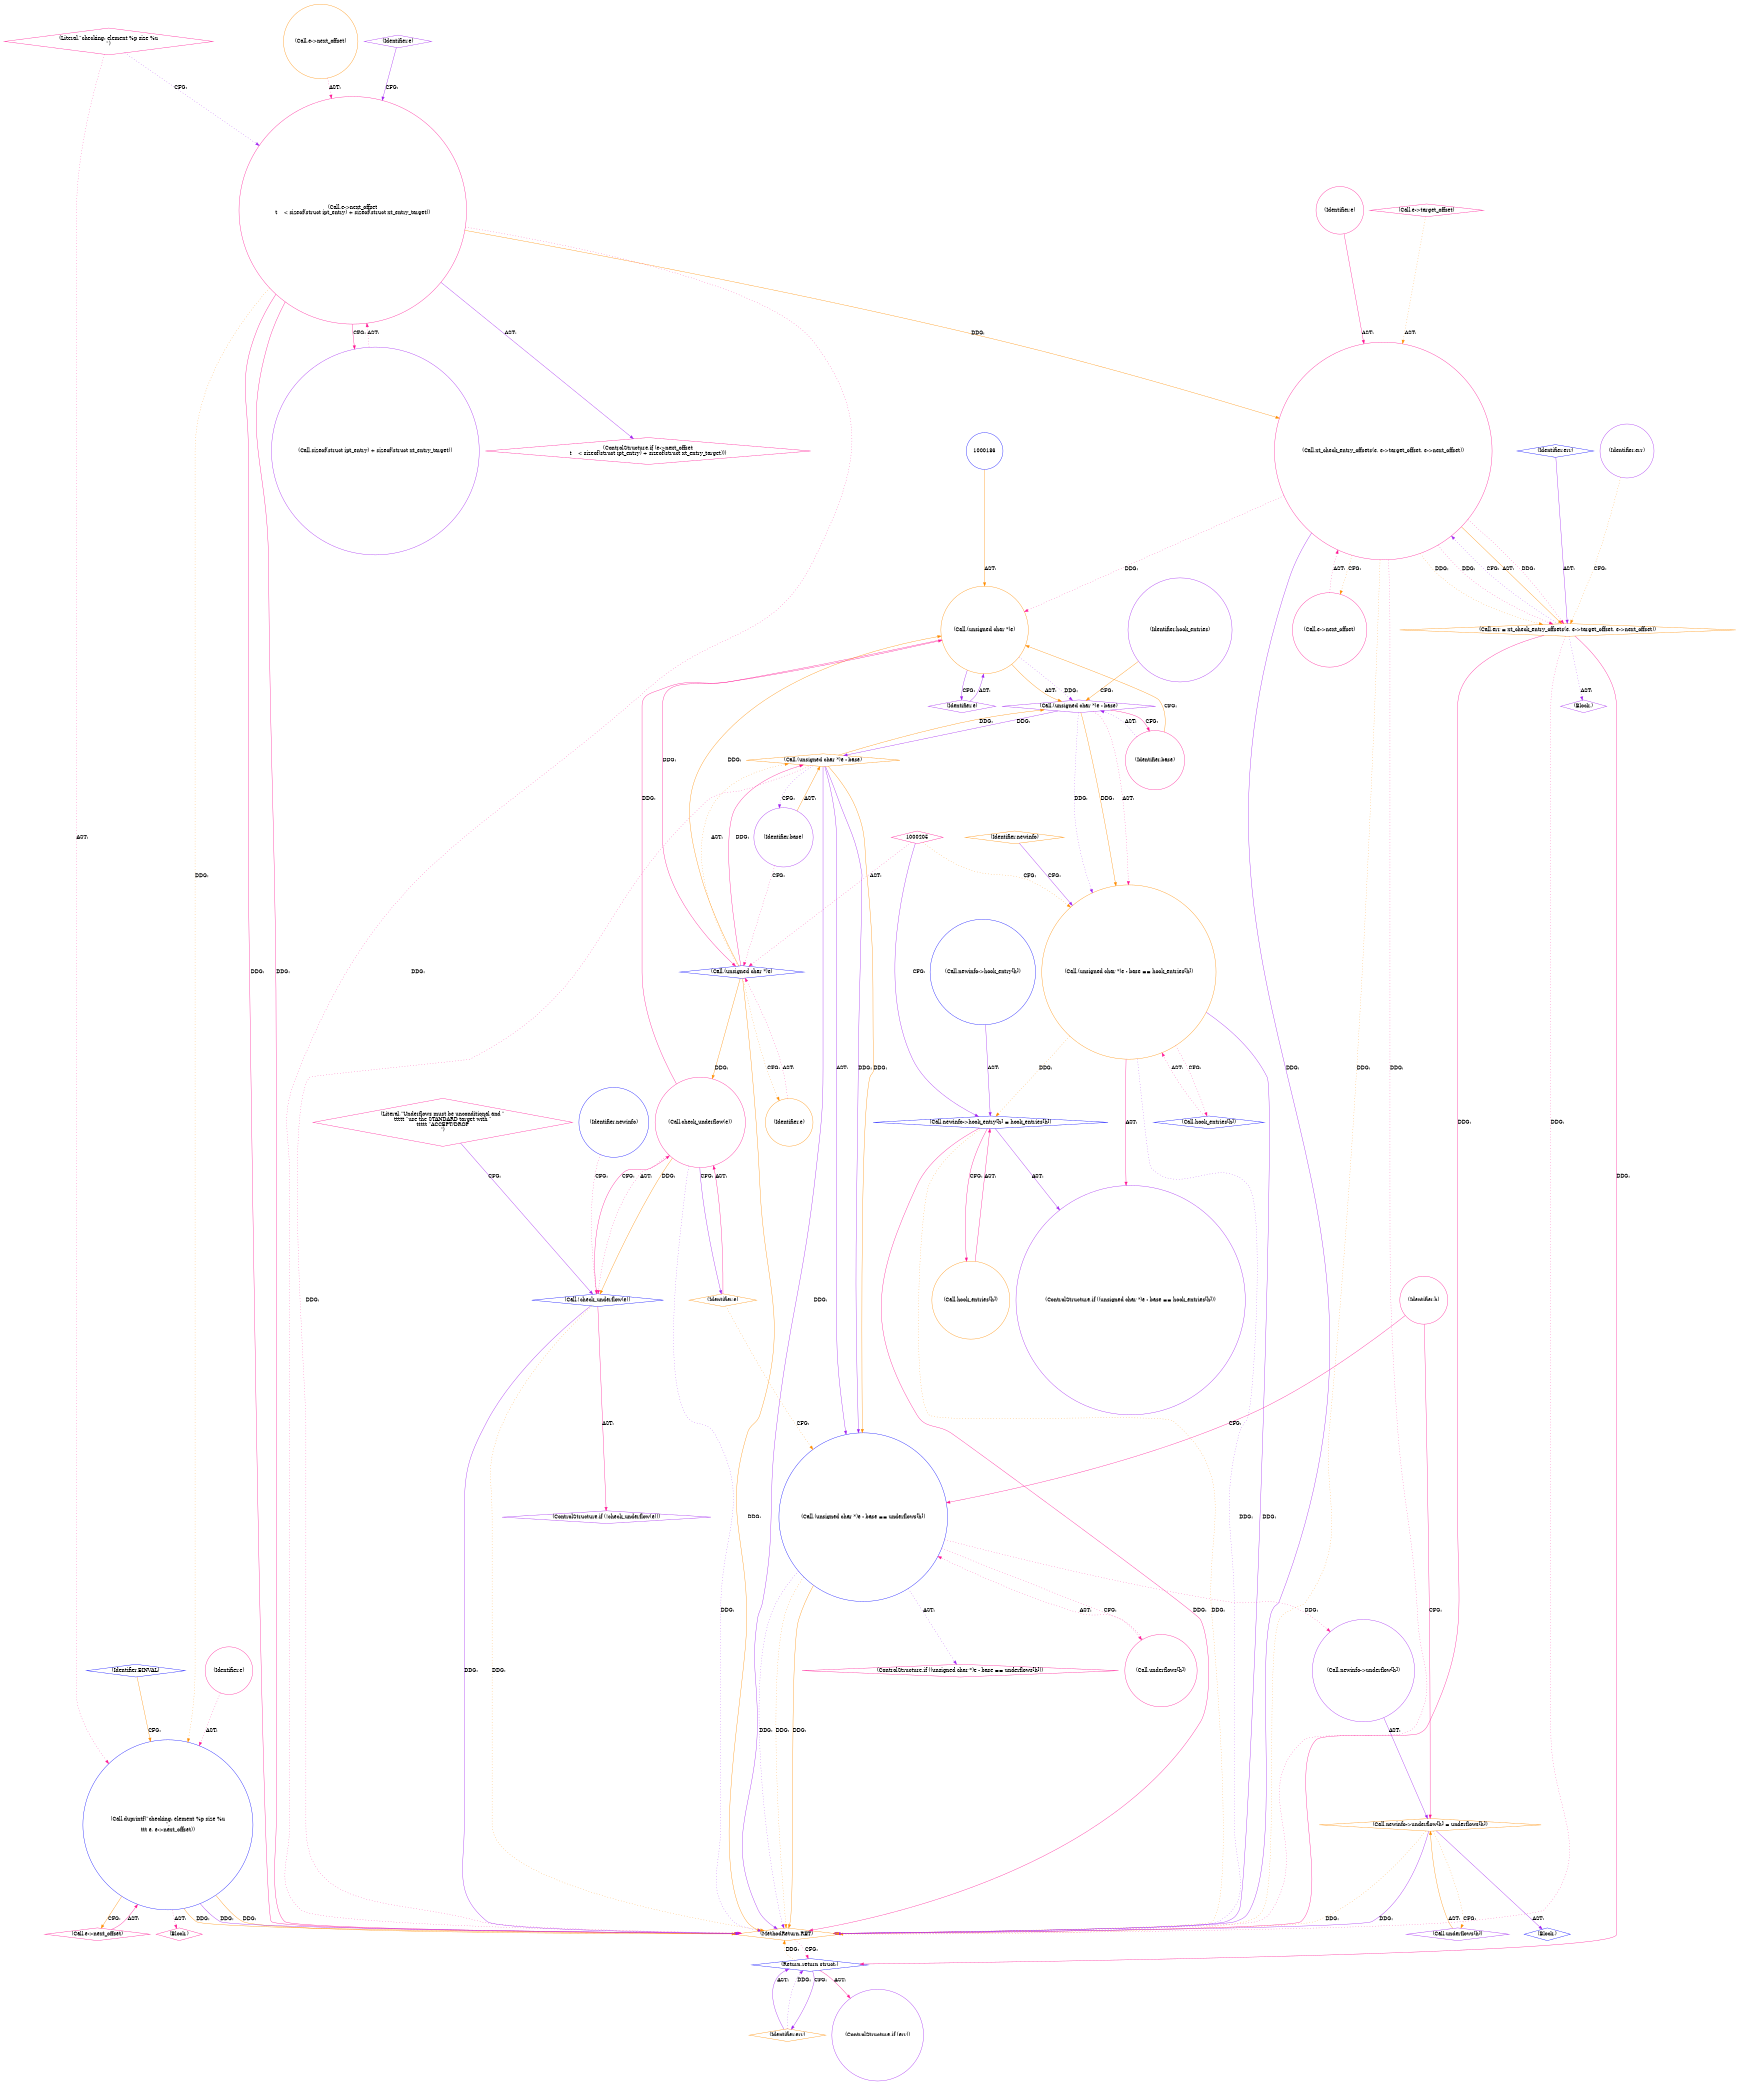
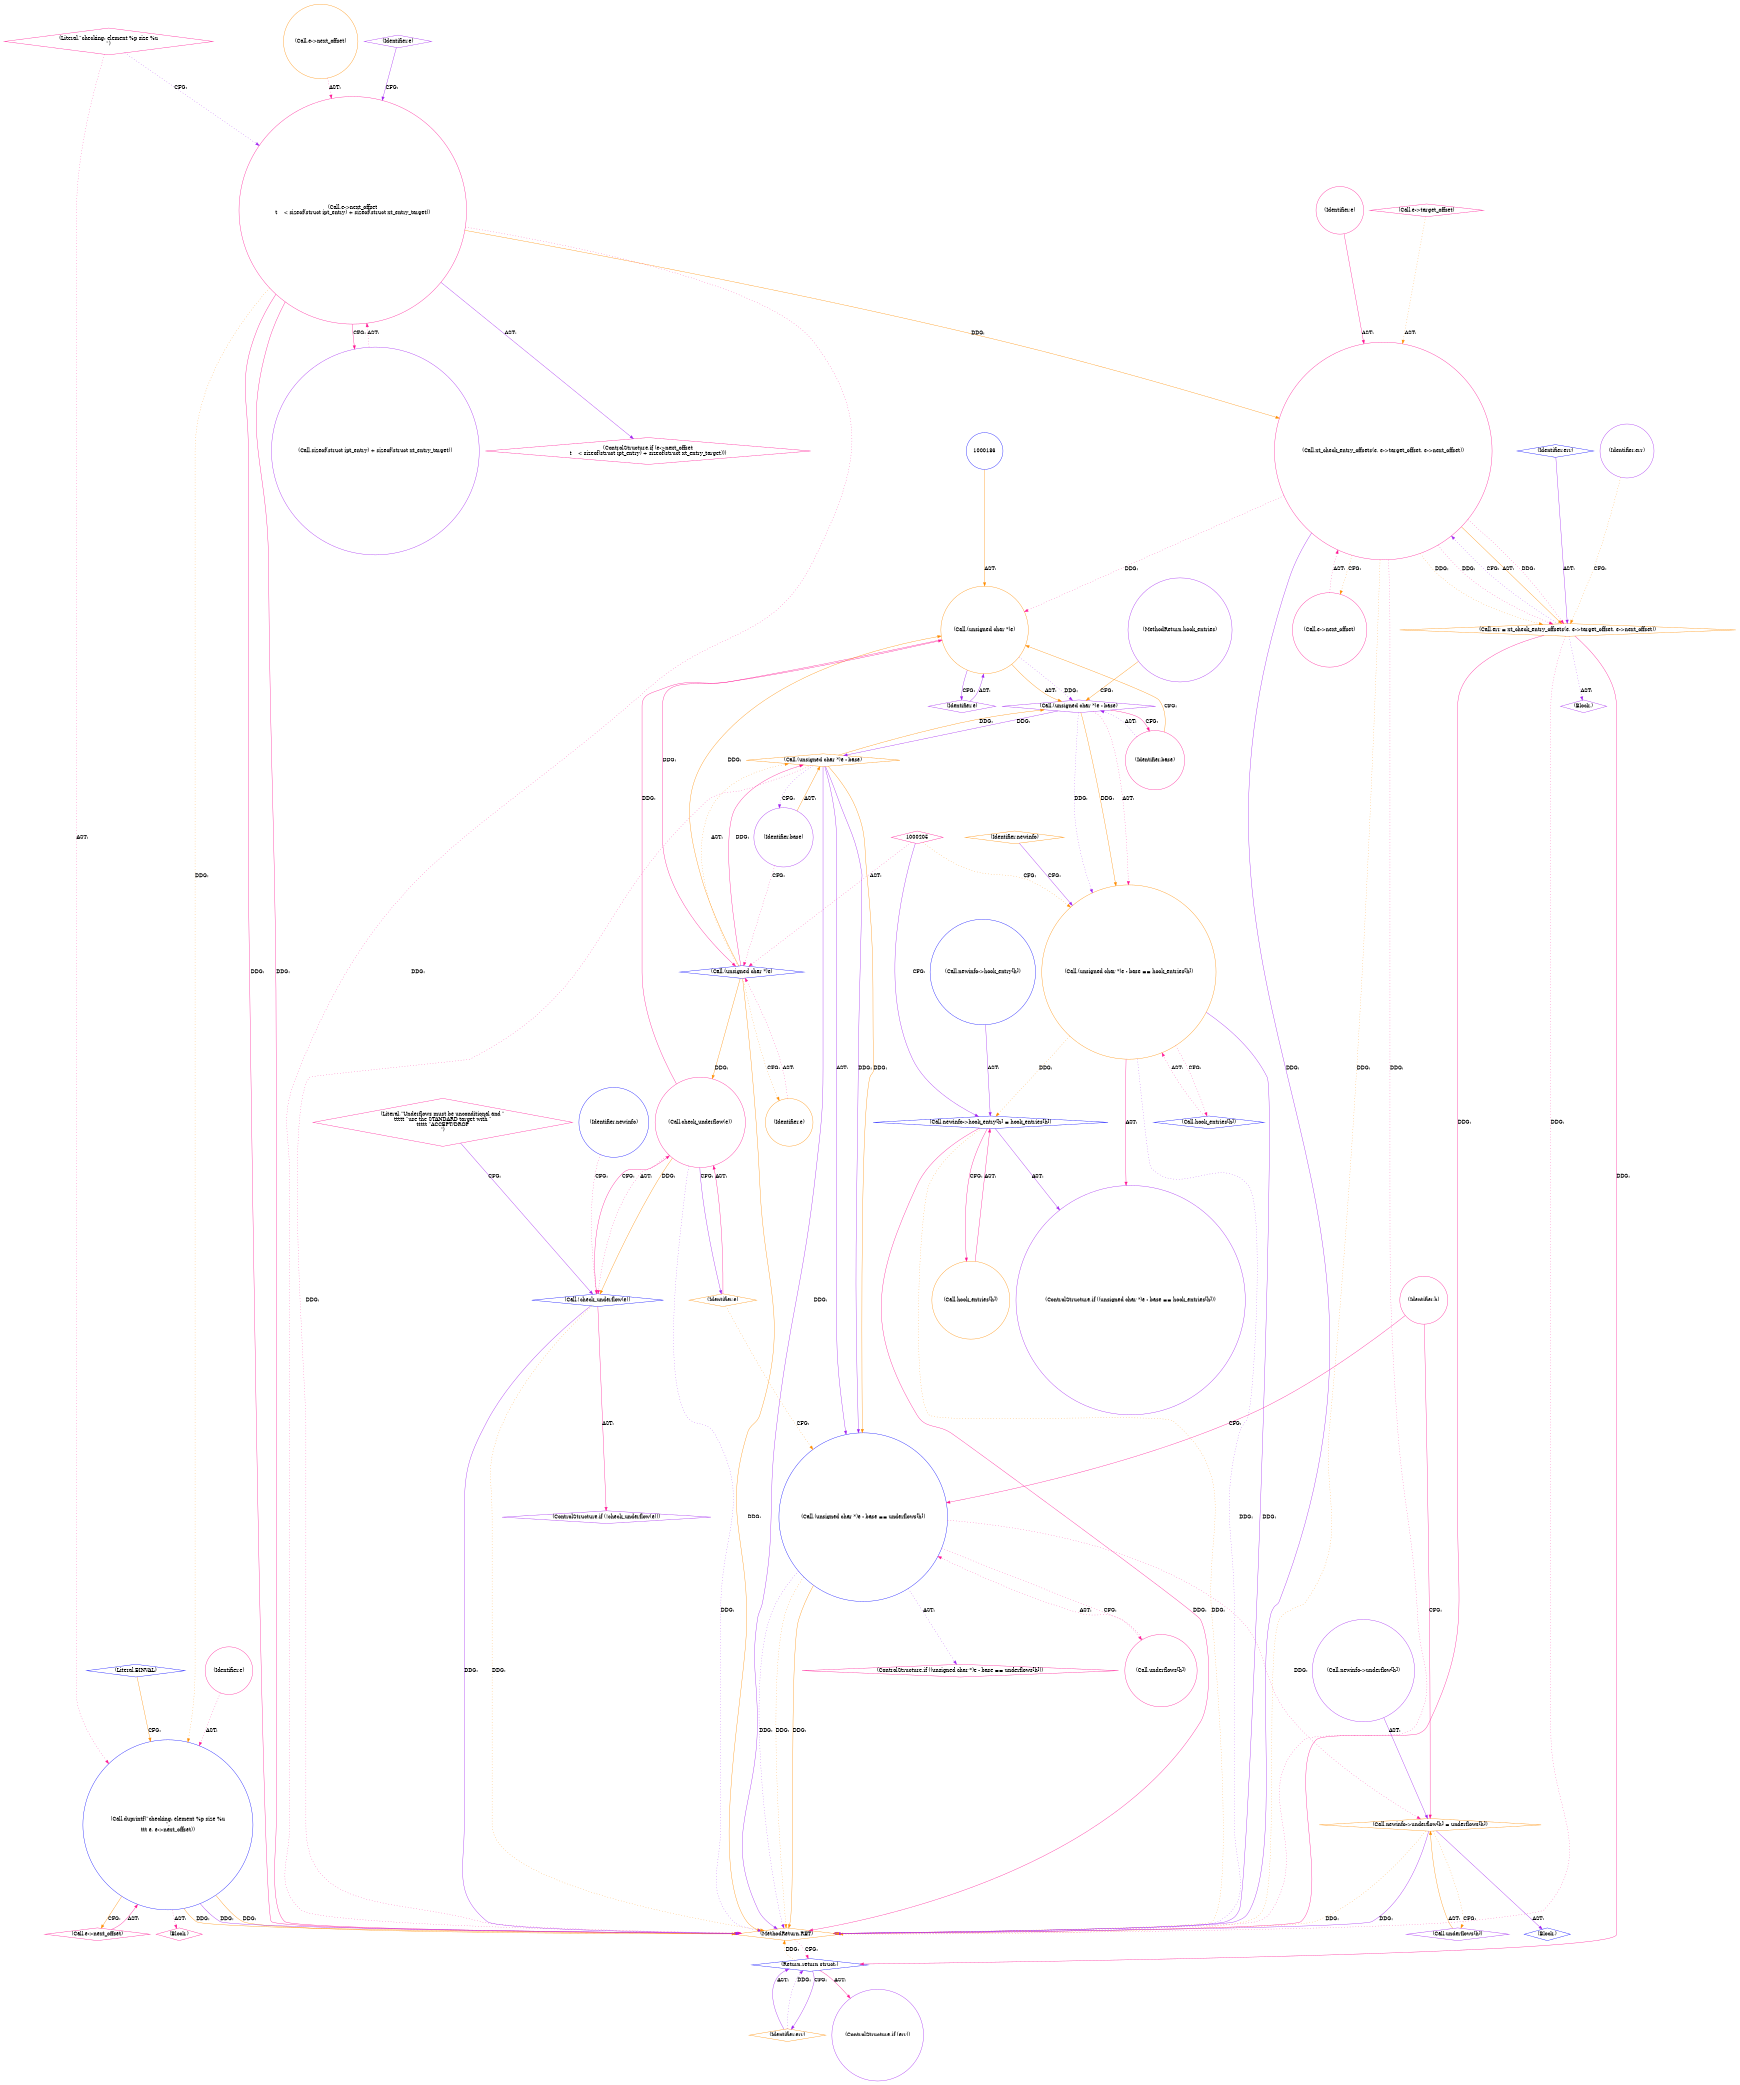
node "(Identifier,hook_entries)": label "(Identifier,hook_entries)" -> "(MethodReturn,hook_entries)"
edge "(Call,(unsigned char *)e - base == underflows[h])" -> "(Call,newinfo->underflow[h])": now "(Call,(unsigned char *)e - base == underflows[h])" -> "(Call,newinfo->underflow[h] = underflows[h])"
node "(Identifier,EINVAL)": label "(Identifier,EINVAL)" -> "(Literal,EINVAL)"
